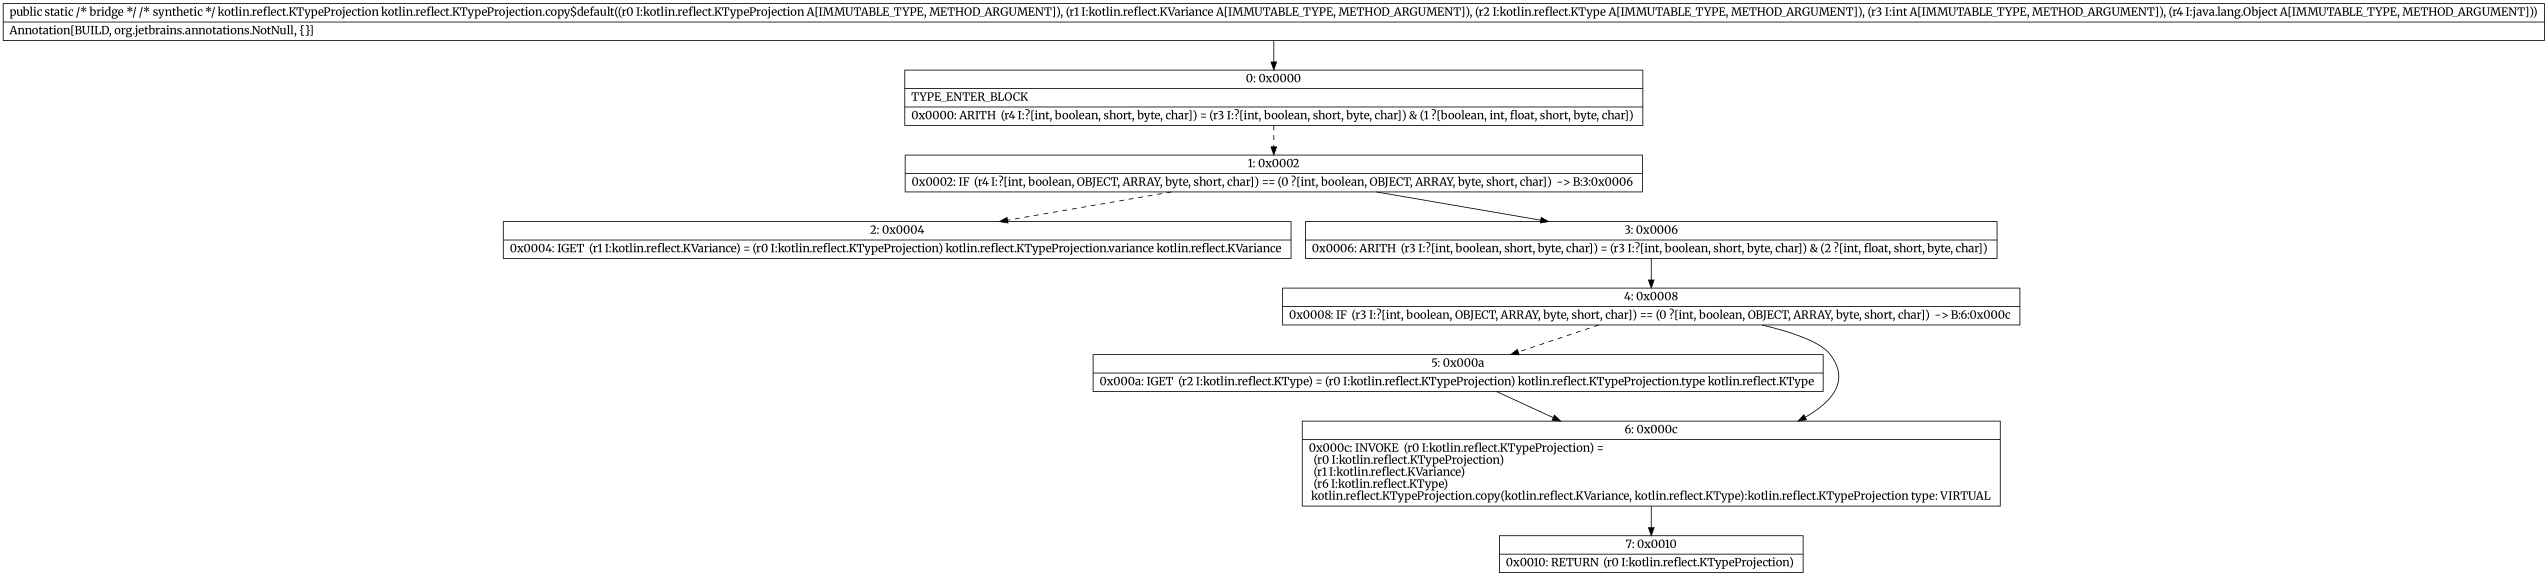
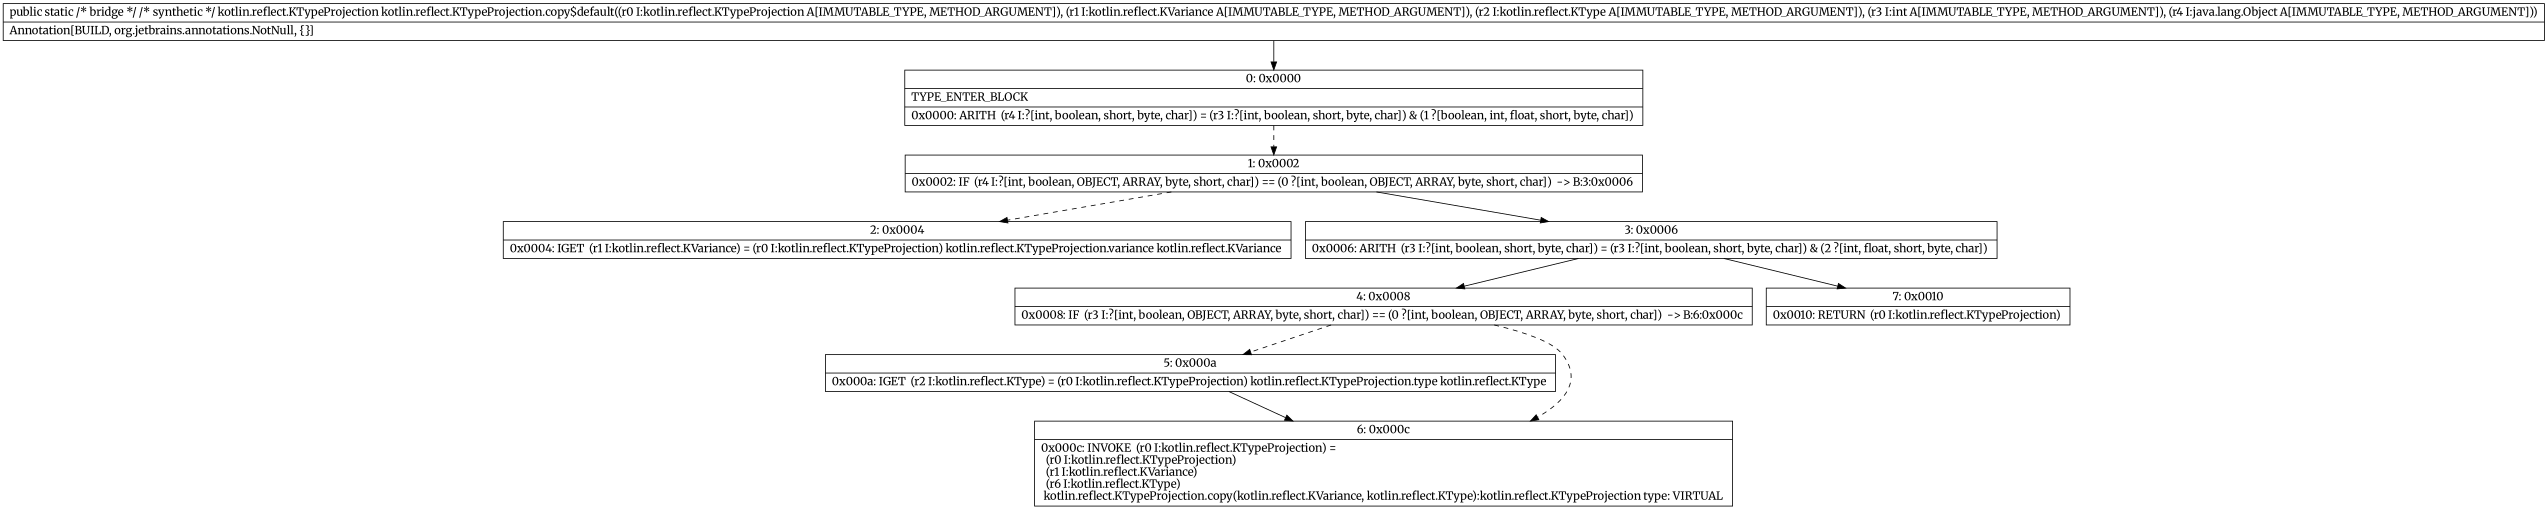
edge "4: 0x0008" -> "6: 0x000c": style solid -> dashed
edge "6: 0x000c" -> "7: 0x0010": now "3: 0x0006" -> "7: 0x0010"
